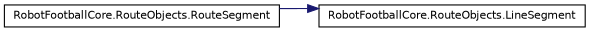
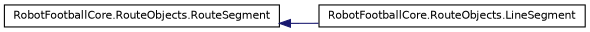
edge "RobotFootballCore.RouteObjects.RouteSegment" -> "RobotFootballCore.RouteObjects.LineSegment": reversed
